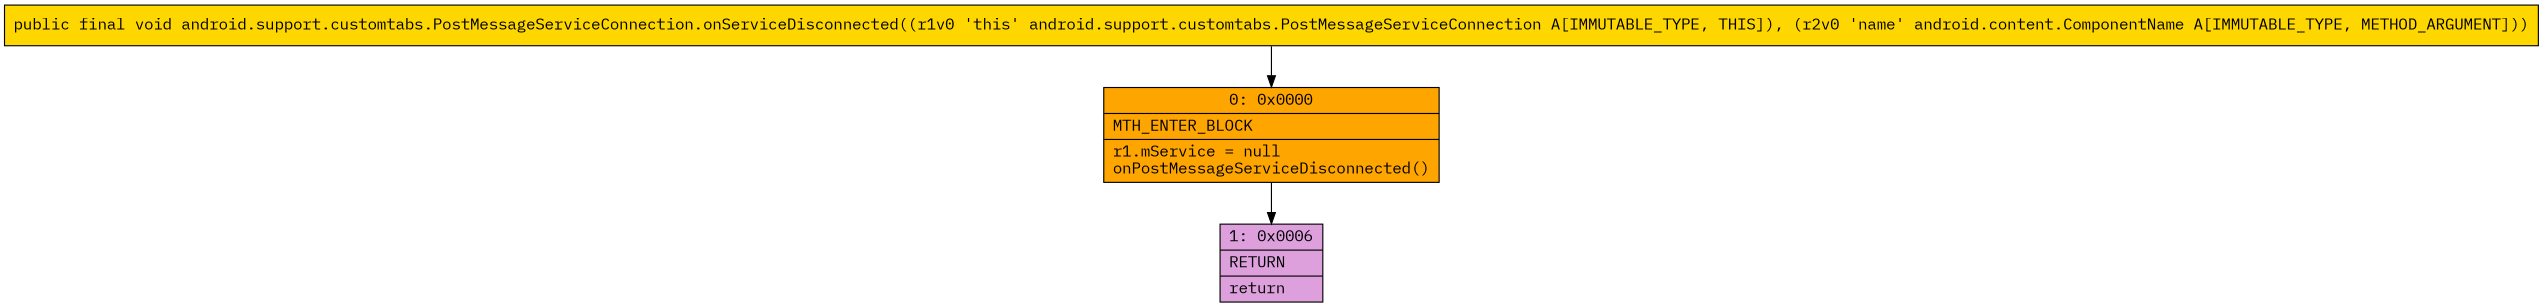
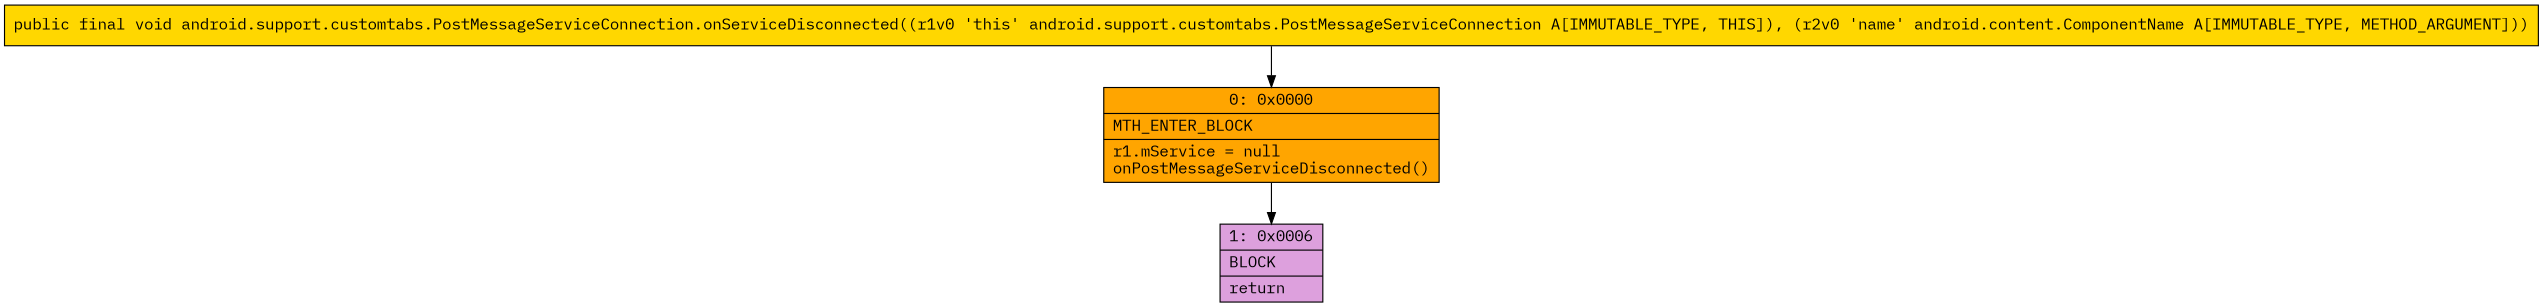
node "1: 0x0006": text "RETURN" -> "BLOCK"
